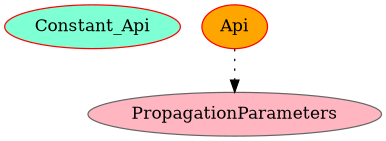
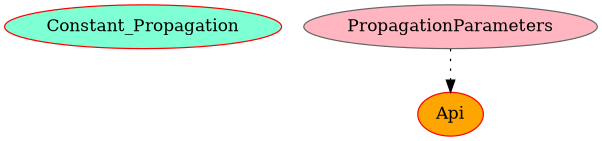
node "Constant_Api": label "Constant_Api" -> "Constant_Propagation"
edge "Api" -> "PropagationParameters": reversed
